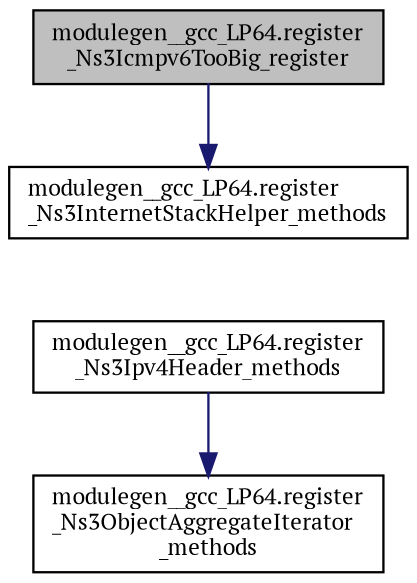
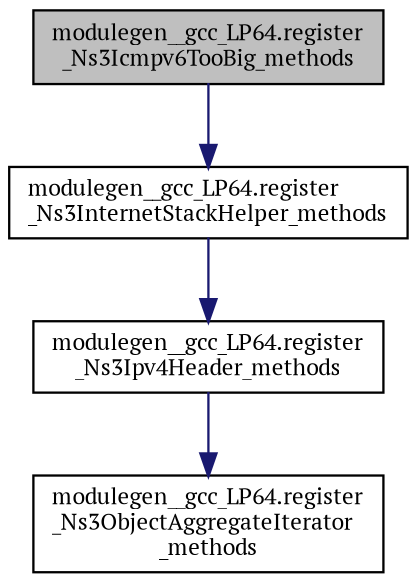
node "modulegen__gcc_LP64.register _Ns3Icmpv6TooBig_register": label "modulegen__gcc_LP64.register _Ns3Icmpv6TooBig_register" -> "modulegen__gcc_LP64.register _Ns3Icmpv6TooBig_methods"
edge "modulegen__gcc_LP64.register _Ns3InternetStackHelper_methods" -> "modulegen__gcc_LP64.register _Ns3Ipv4Header_methods": added
